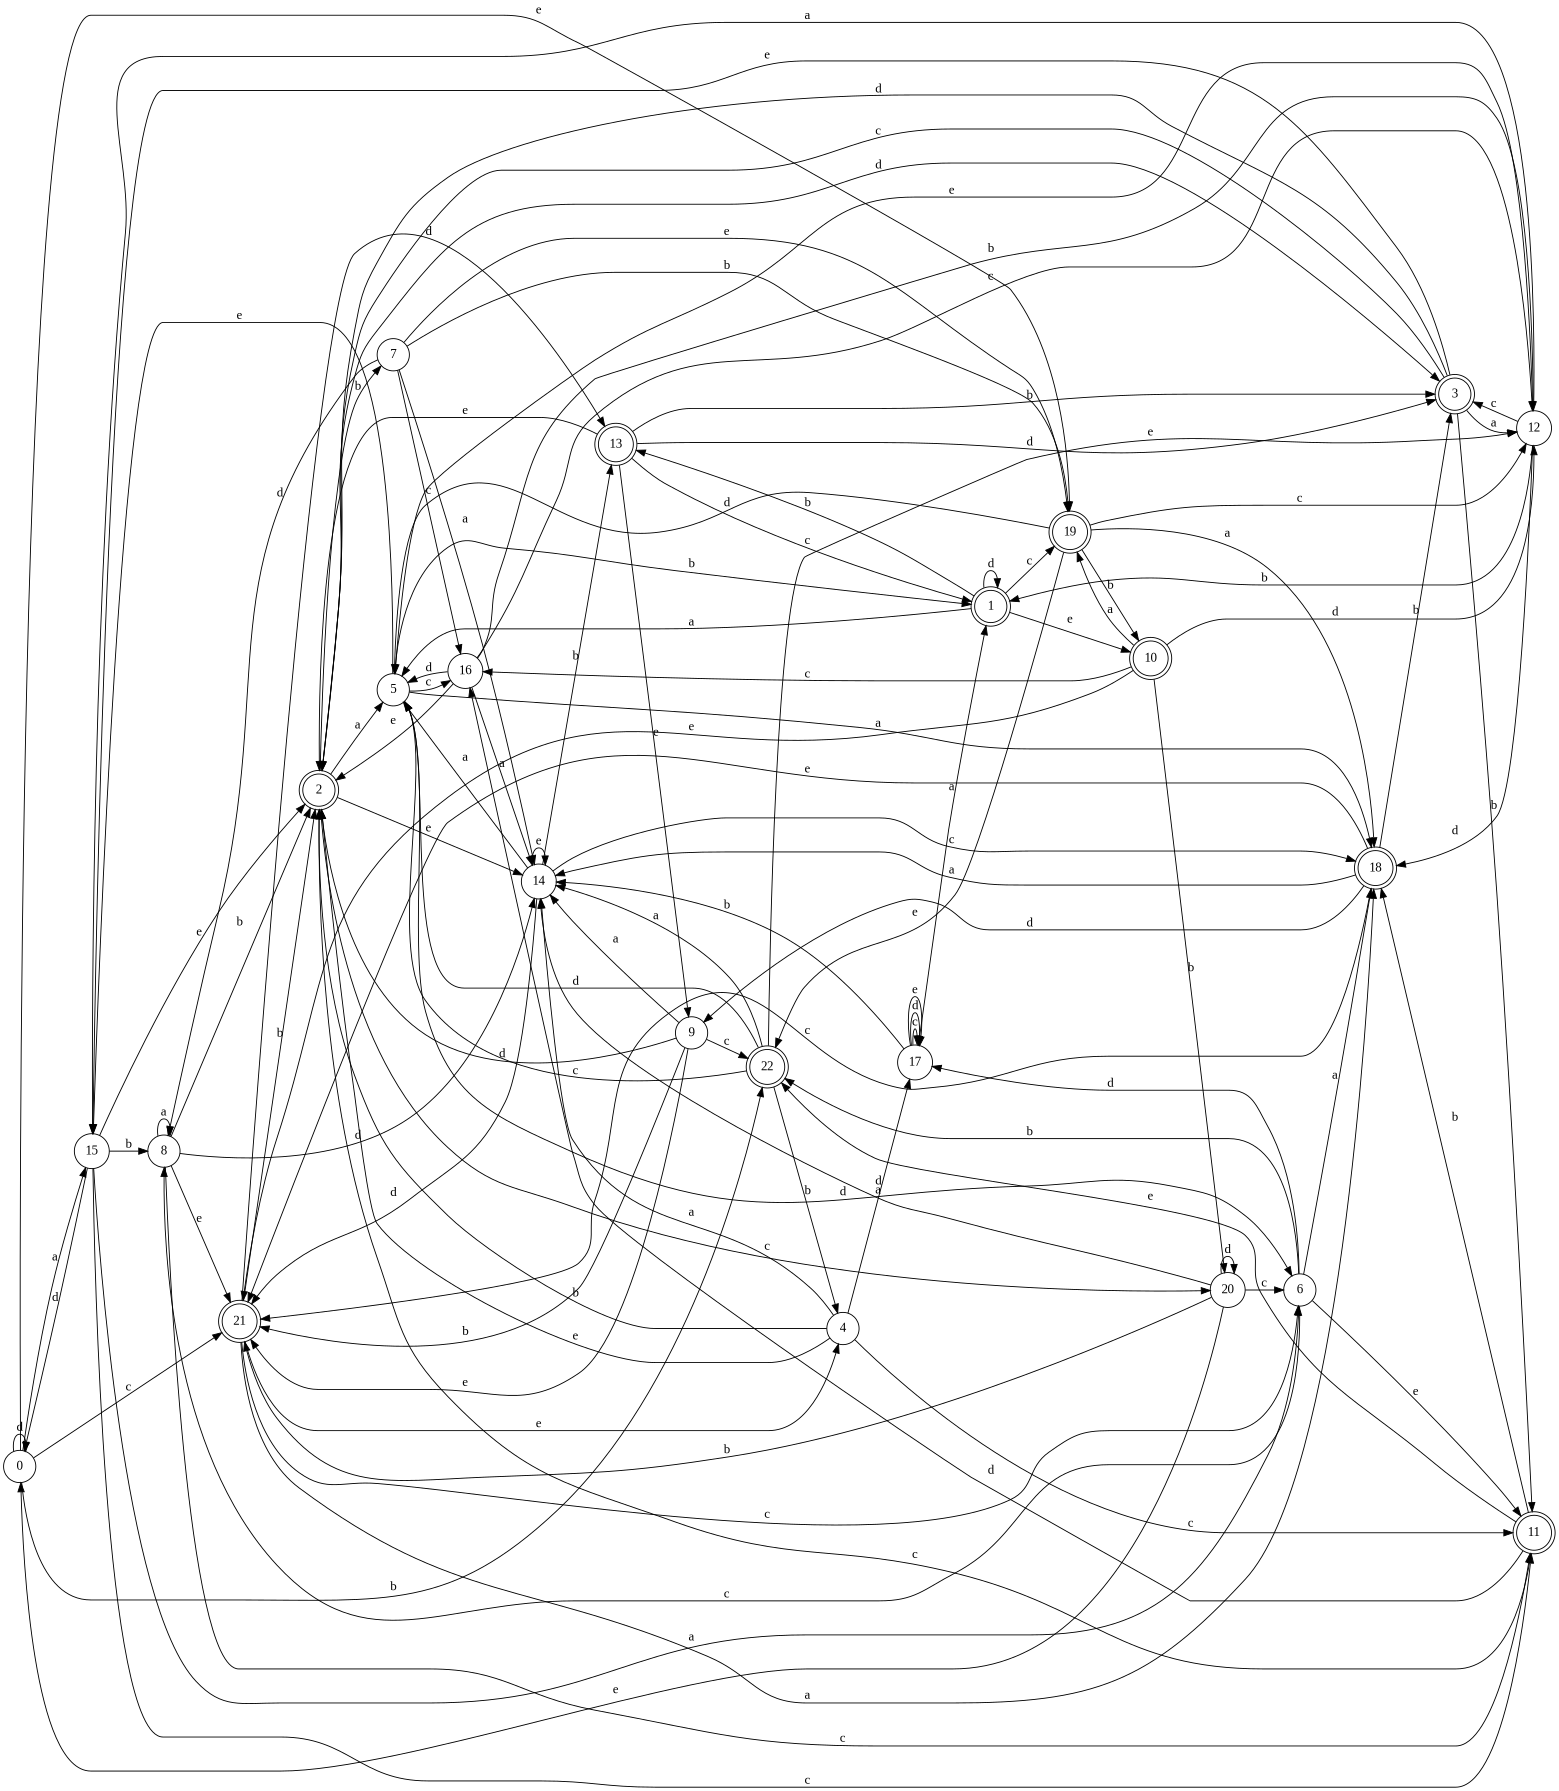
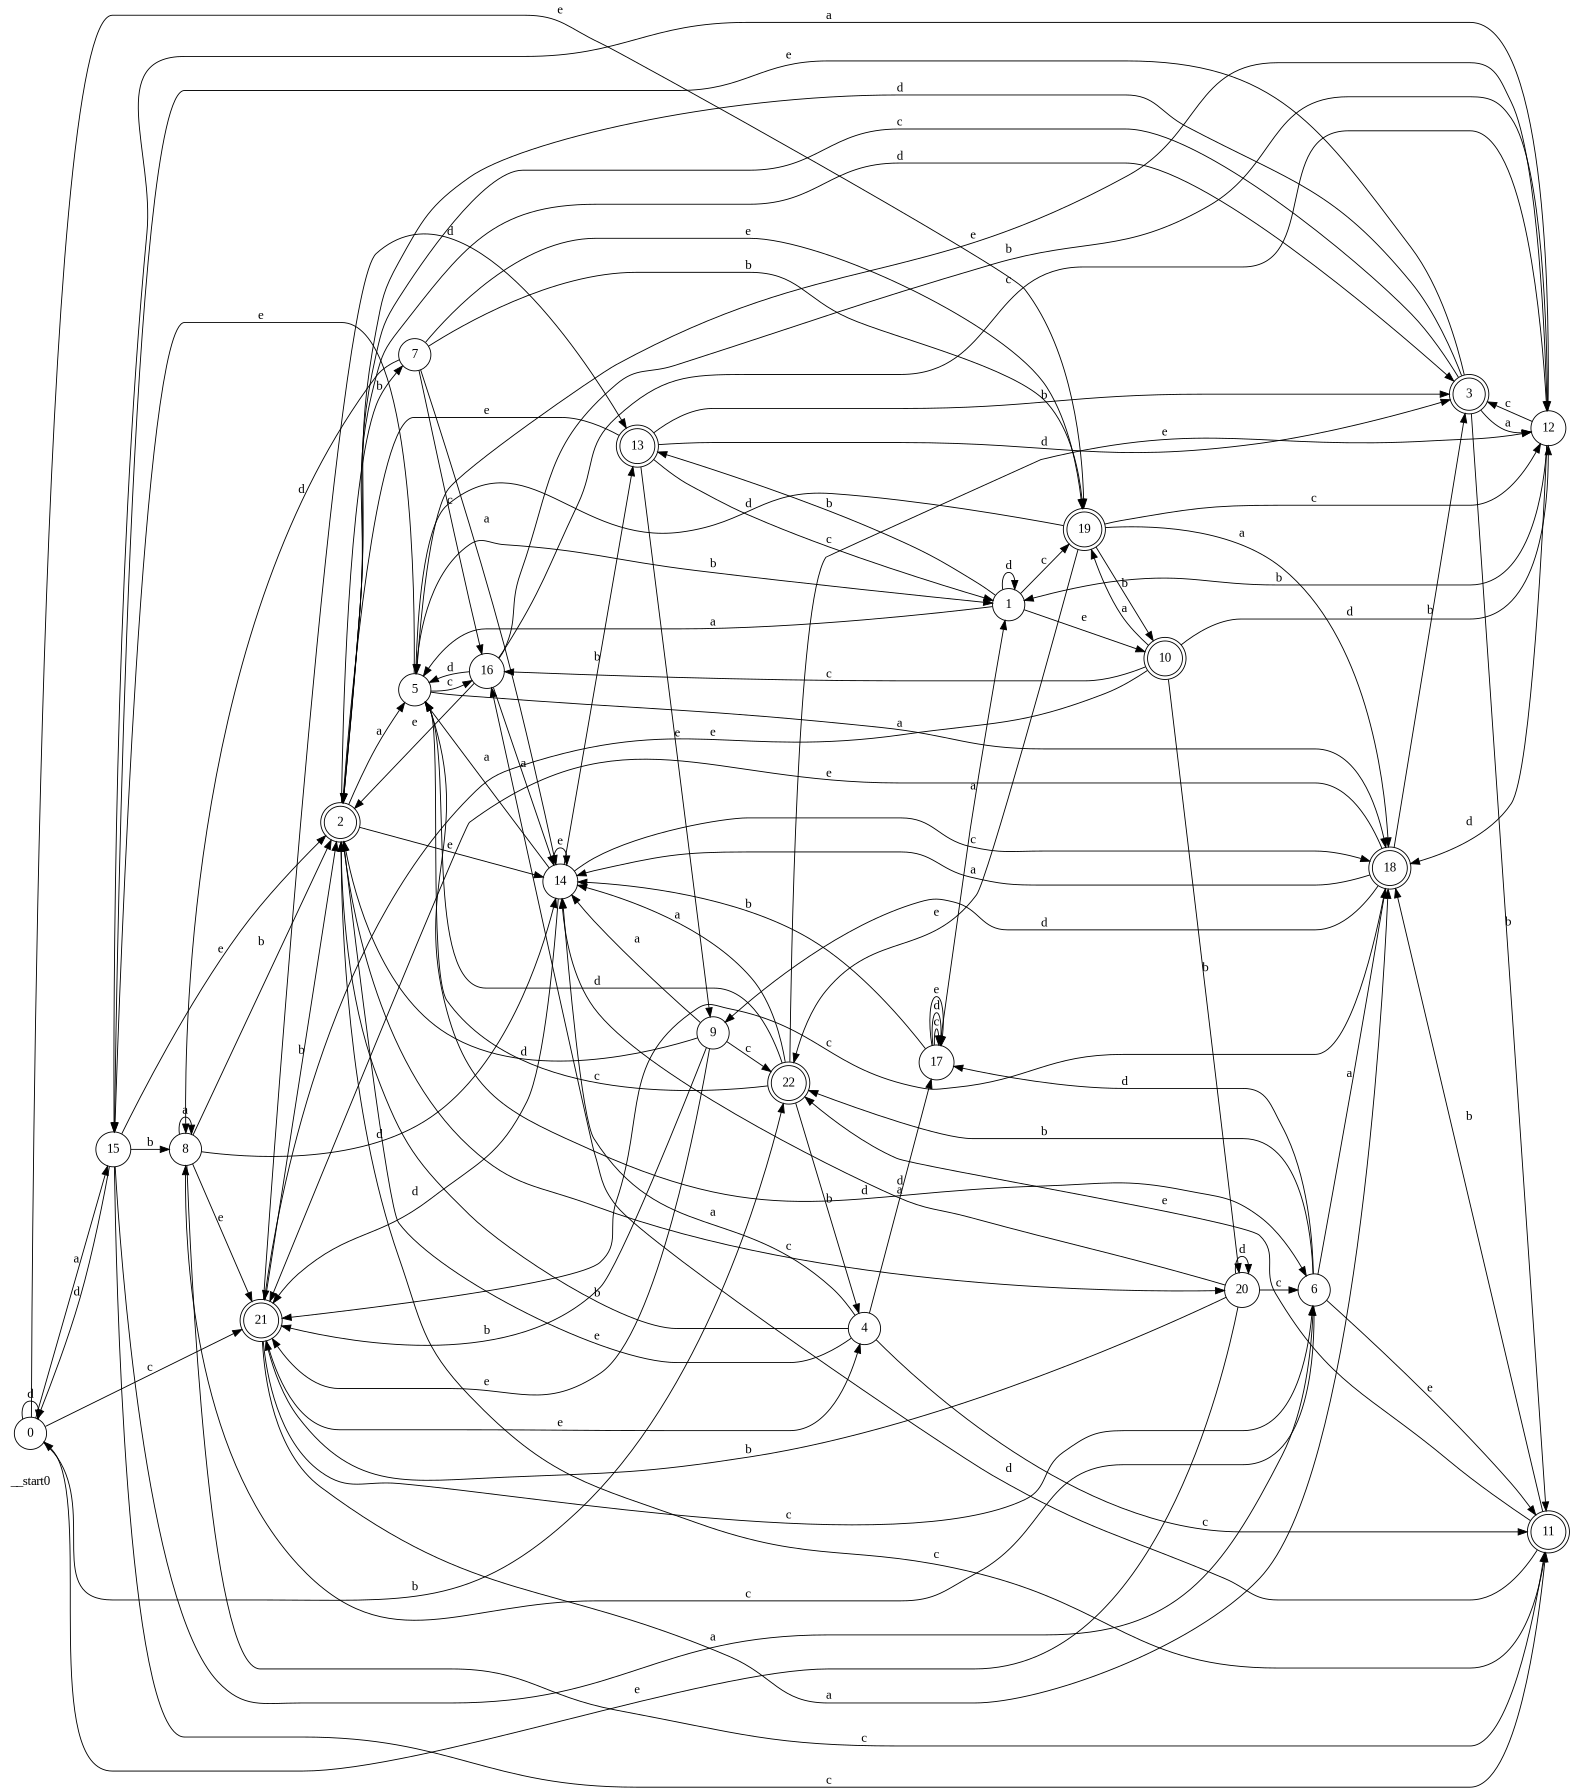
node "1": shape doublecircle -> circle
node "__start0": added
